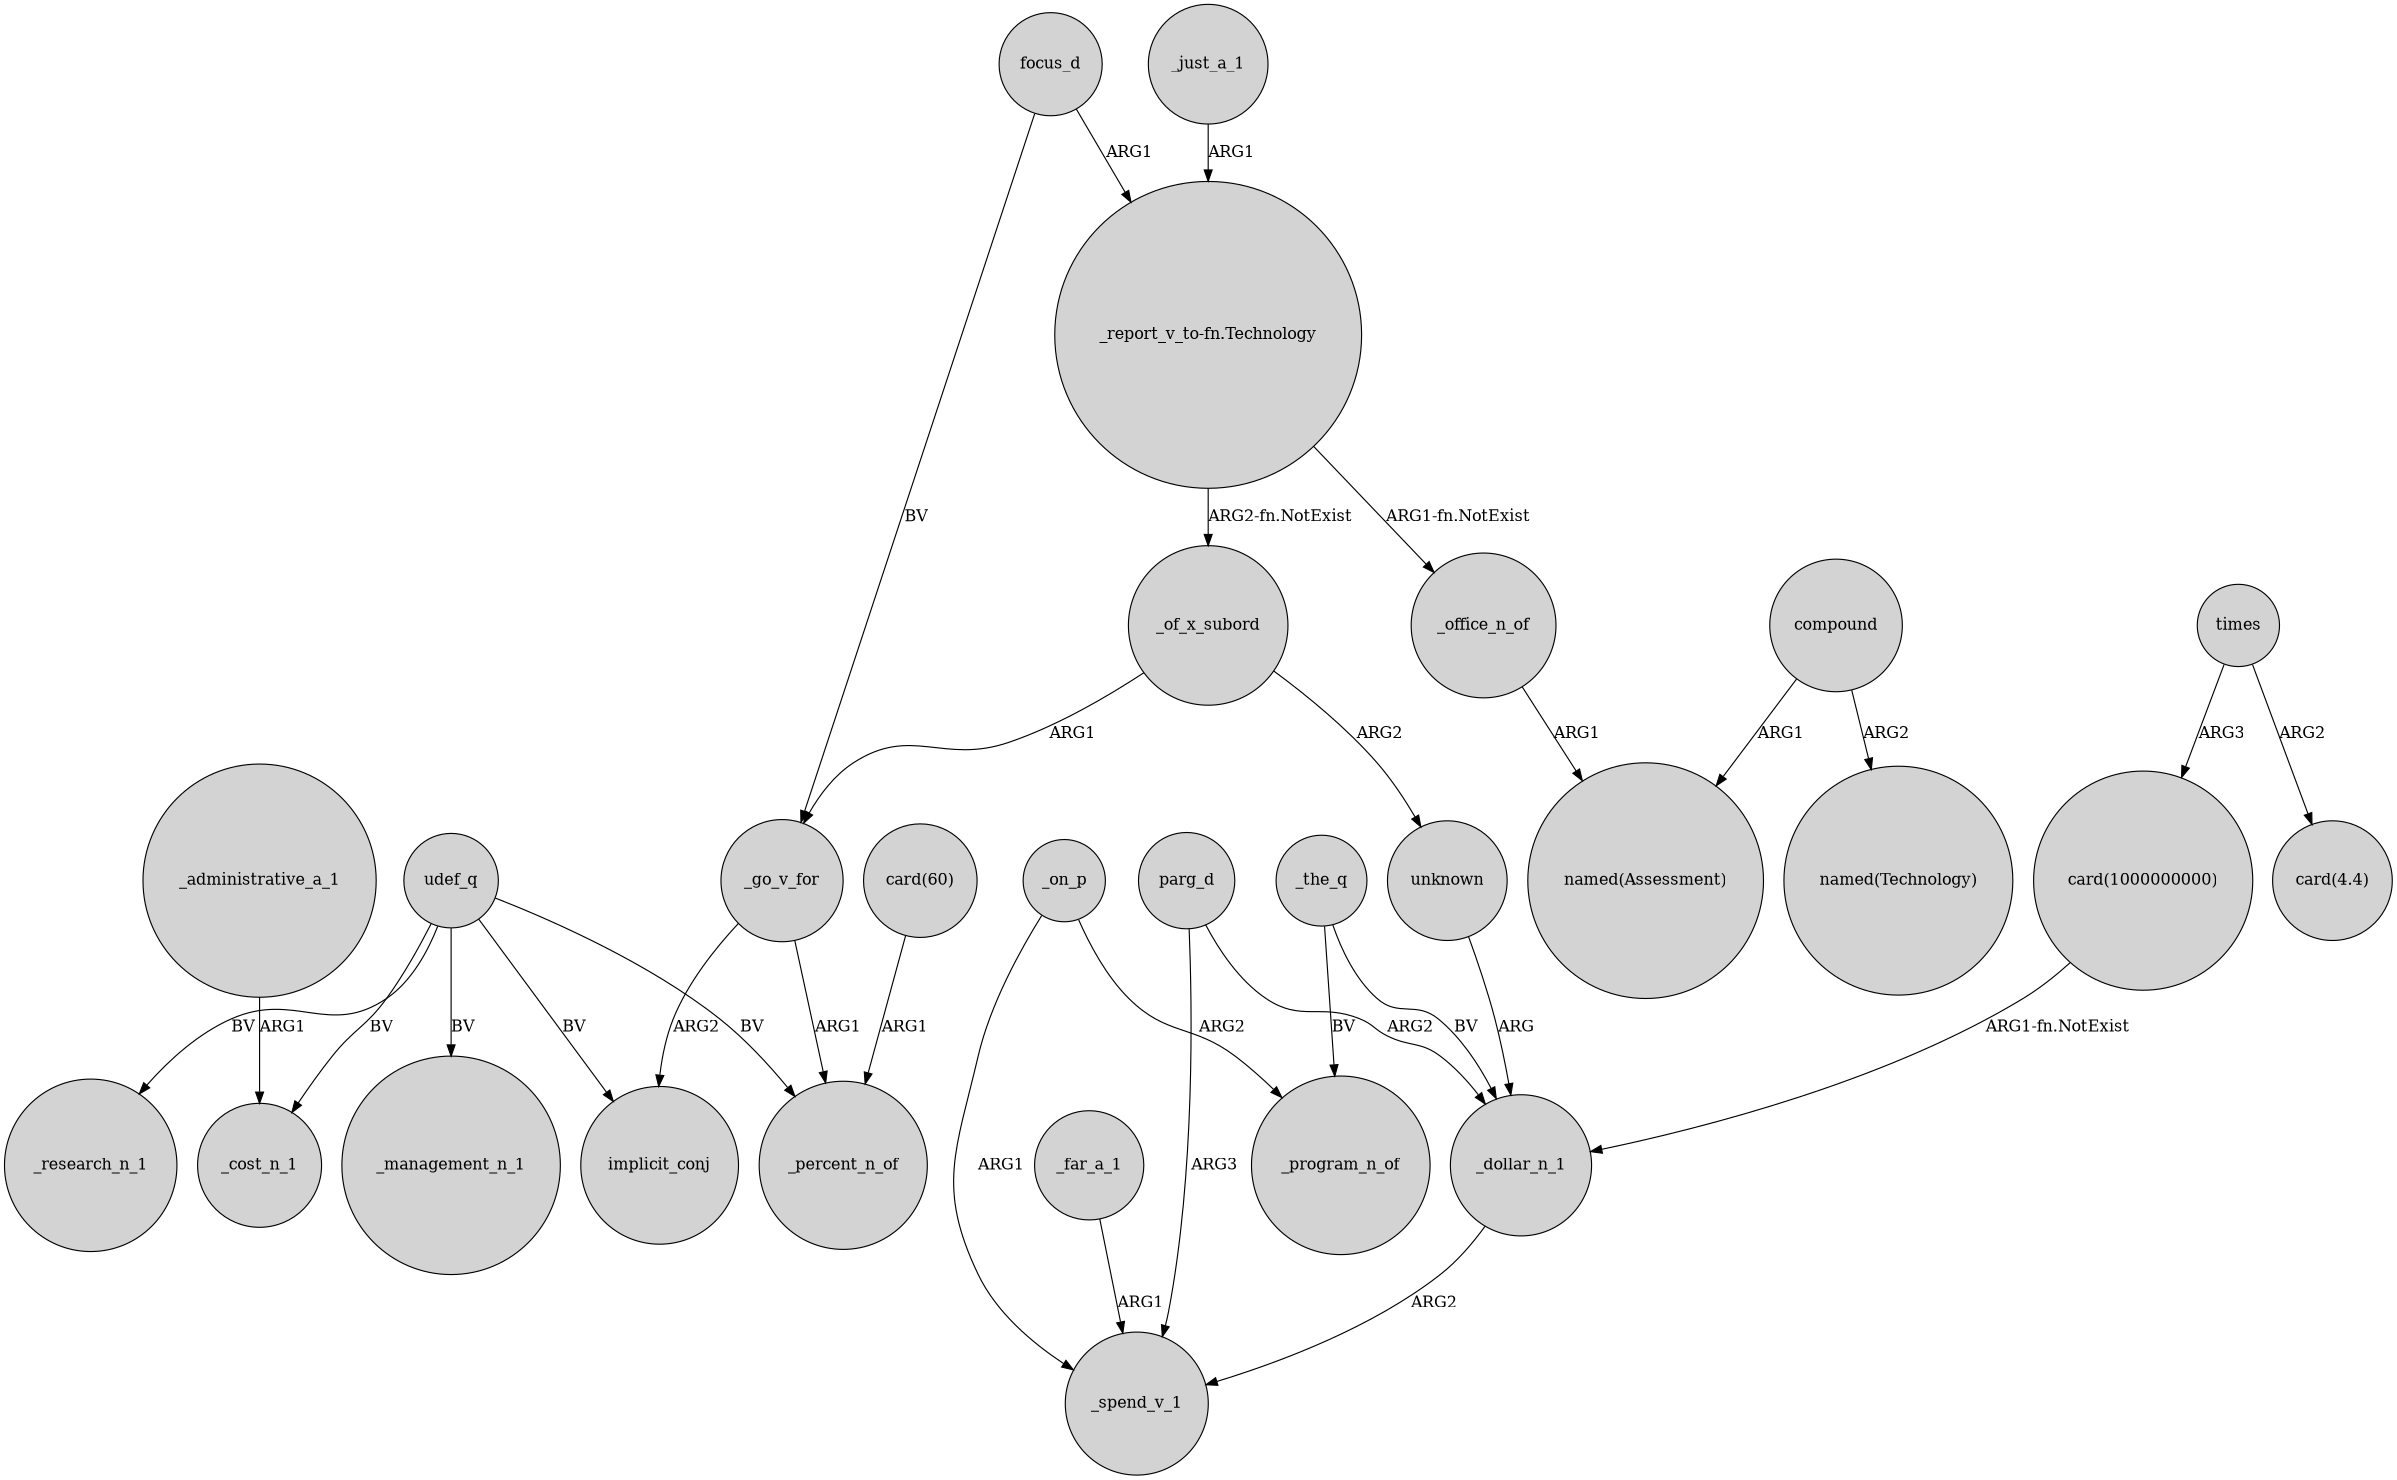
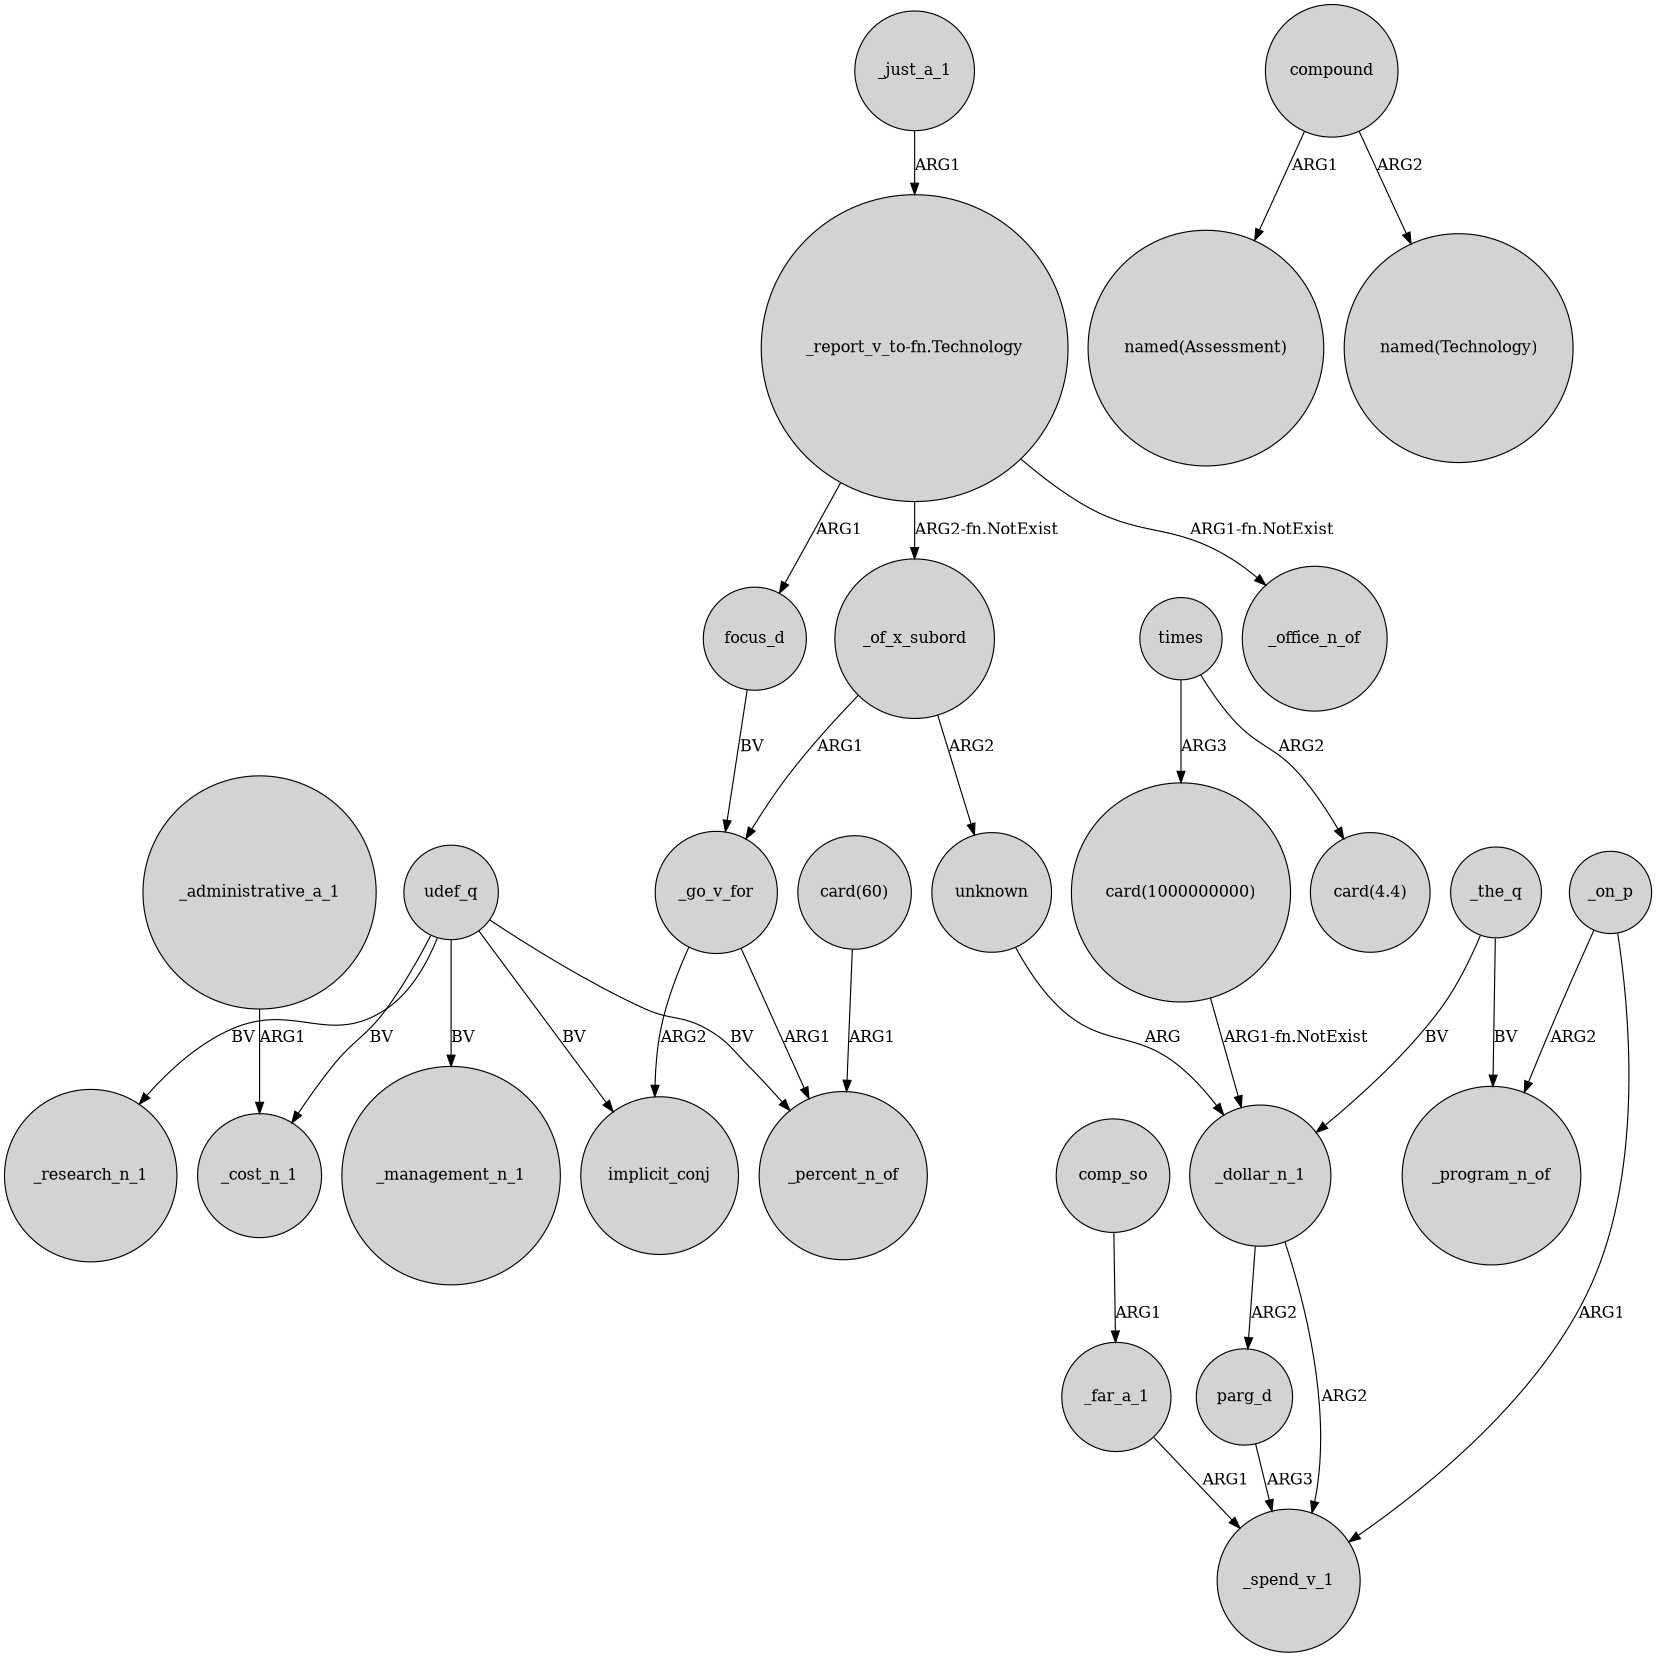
edge "focus_d" -> "_report_v_to-fn.Technology": reversed
edge "_office_n_of" -> "named(Assessment)": removed, label "ARG1"
edge "parg_d" -> "_dollar_n_1": reversed
node "comp_so": added
